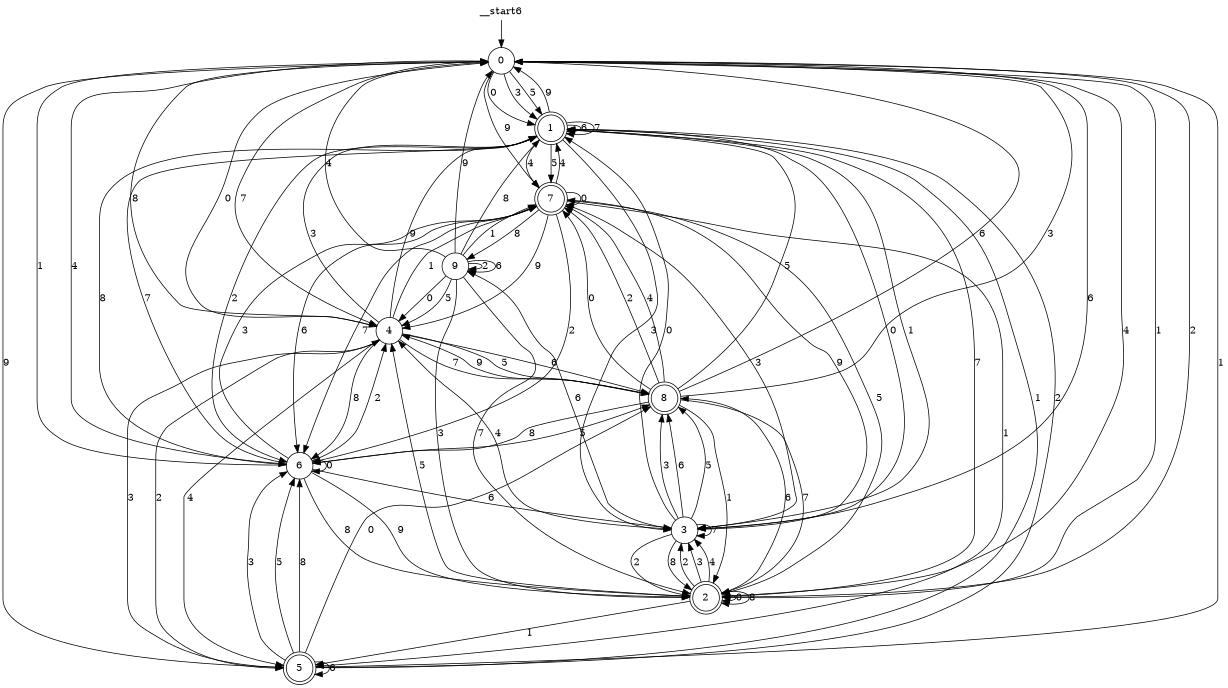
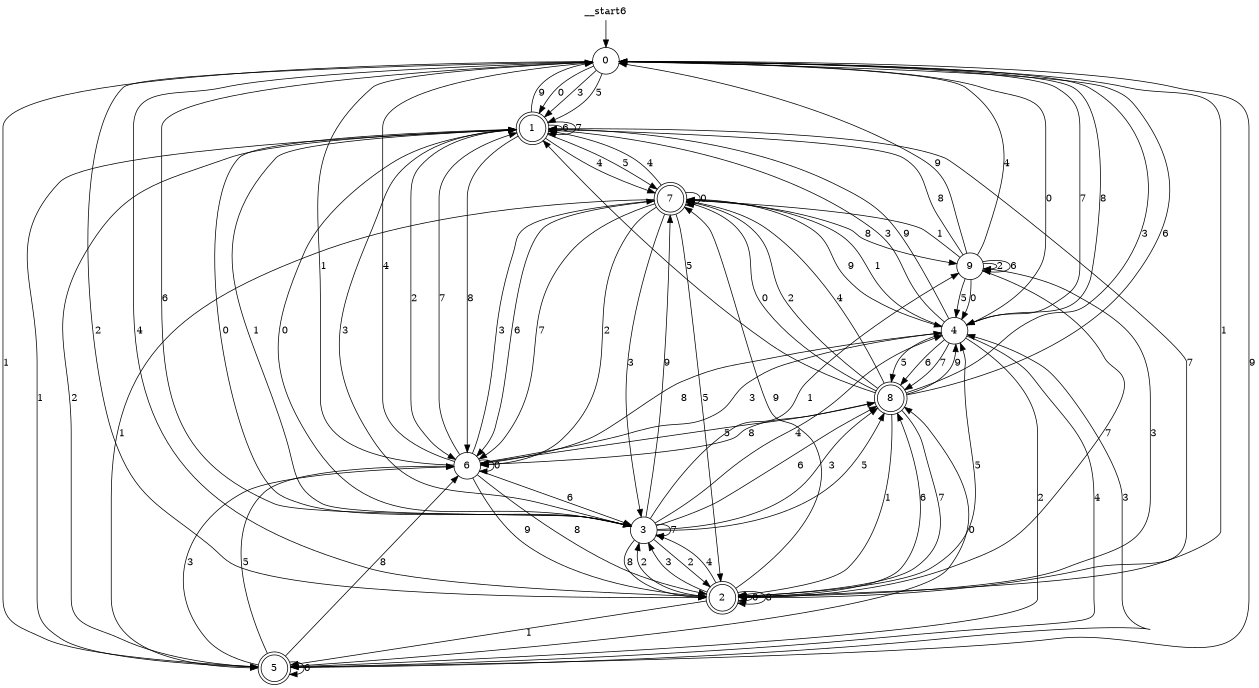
edge "0" -> "7": now "2" -> "7"
edge "0" -> "5": label "9" -> "1"
edge "5" -> "0": label "1" -> "9"
edge "6" -> "4": label "2" -> "3"
edge "3" -> "9": label "6" -> "1"
